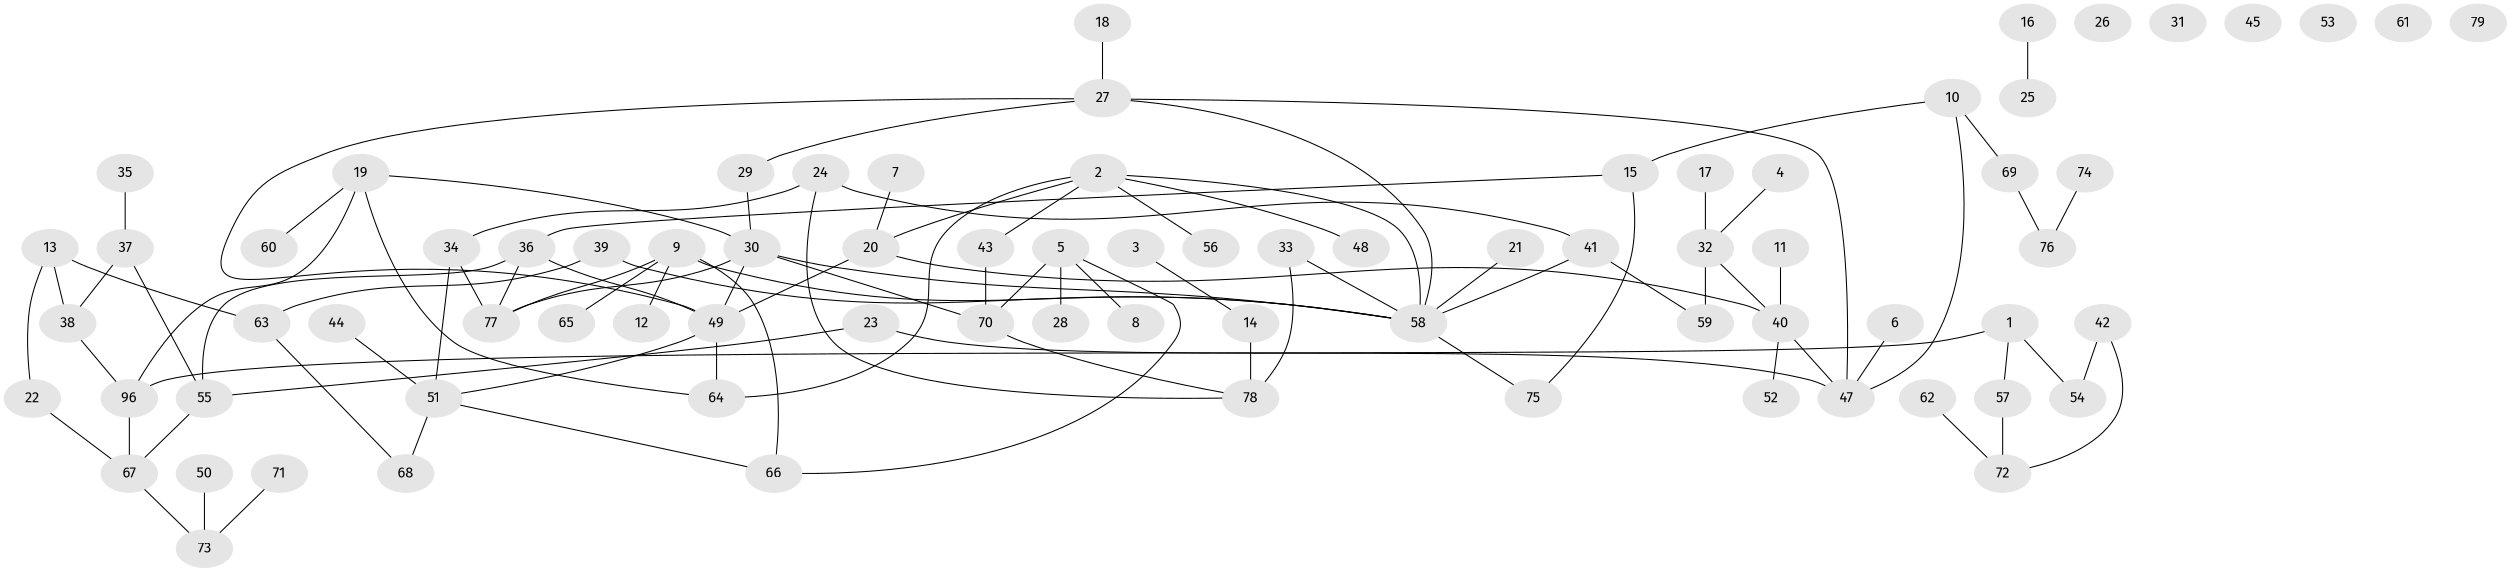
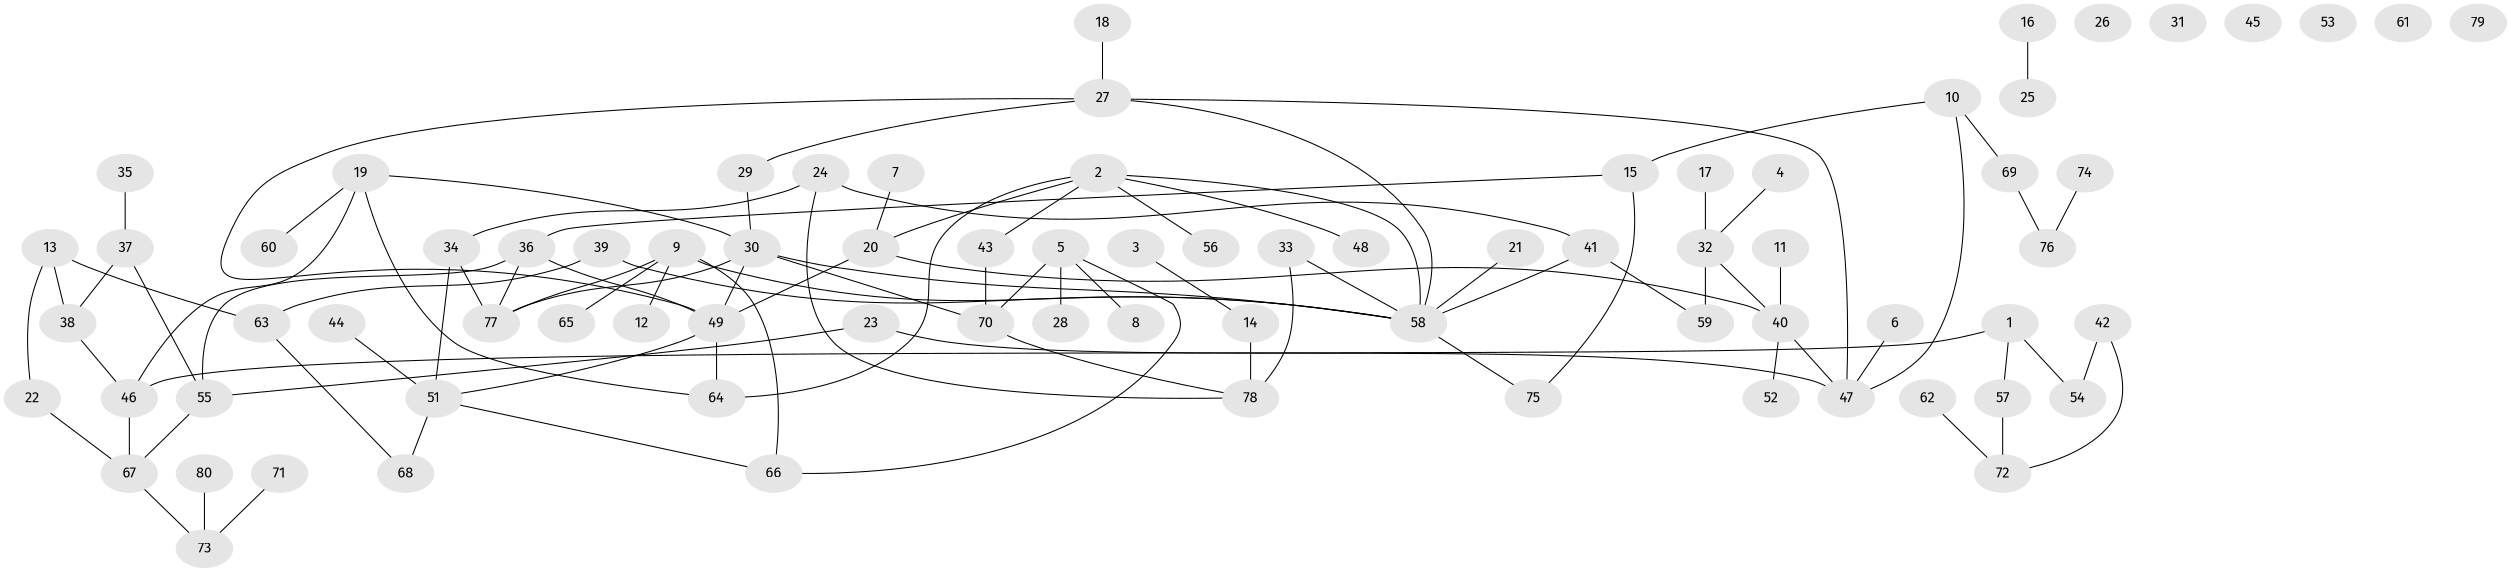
node "96": label "96" -> "46"
node "50": label "50" -> "80"
